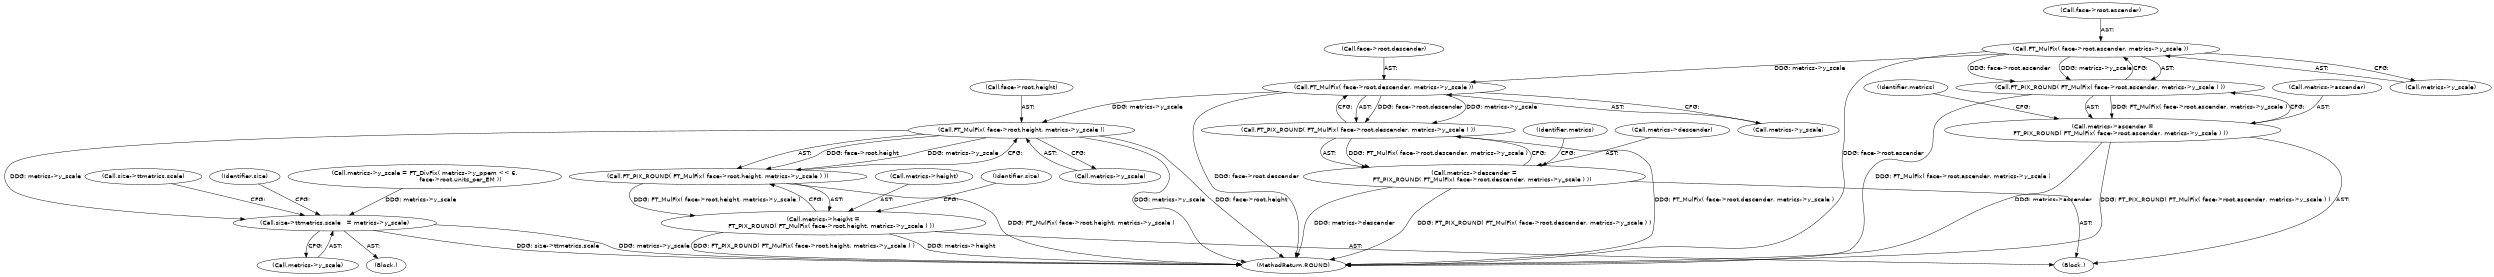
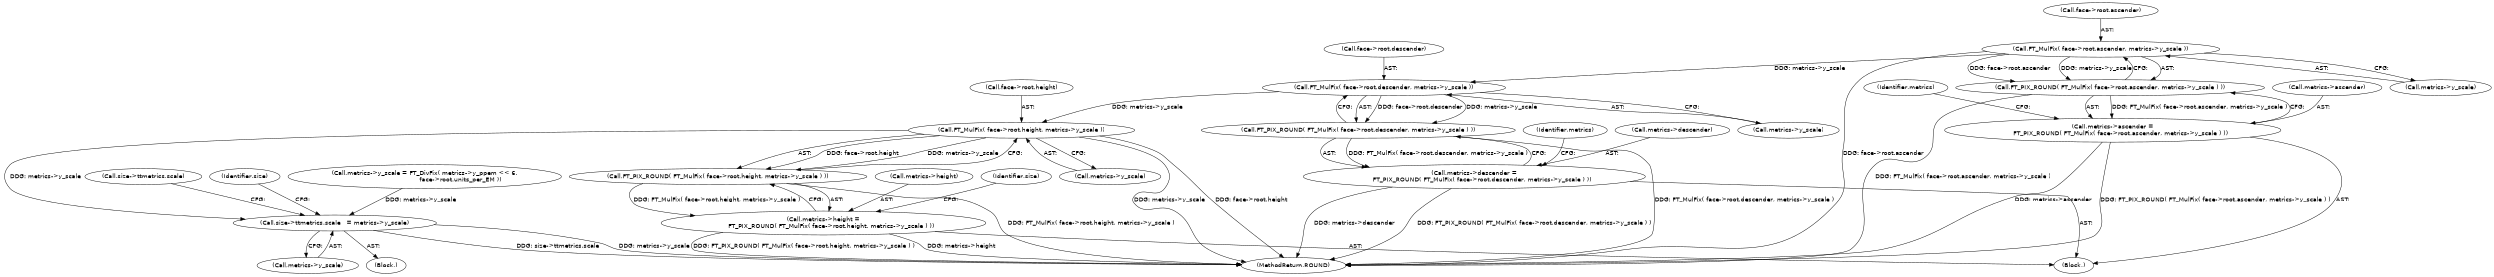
edge "(Call,FT_MulFix( face->root.descender, metrics->y_scale ))" -> "(MethodReturn,ROUND)": removed, label "DDG: face->root.descender"
